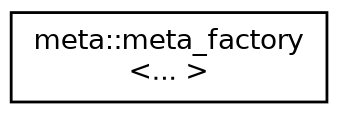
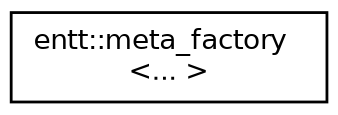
node "meta::meta_factory <... >": label "meta::meta_factory <... >" -> "entt::meta_factory <... >"
